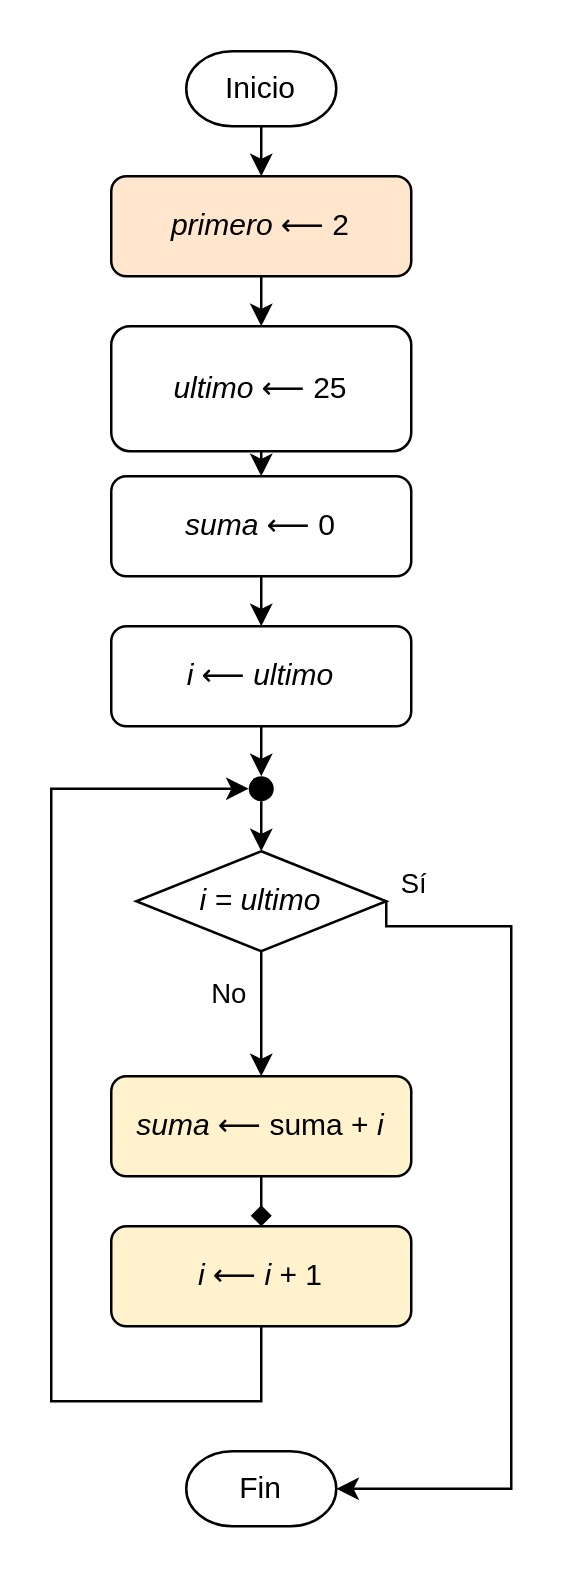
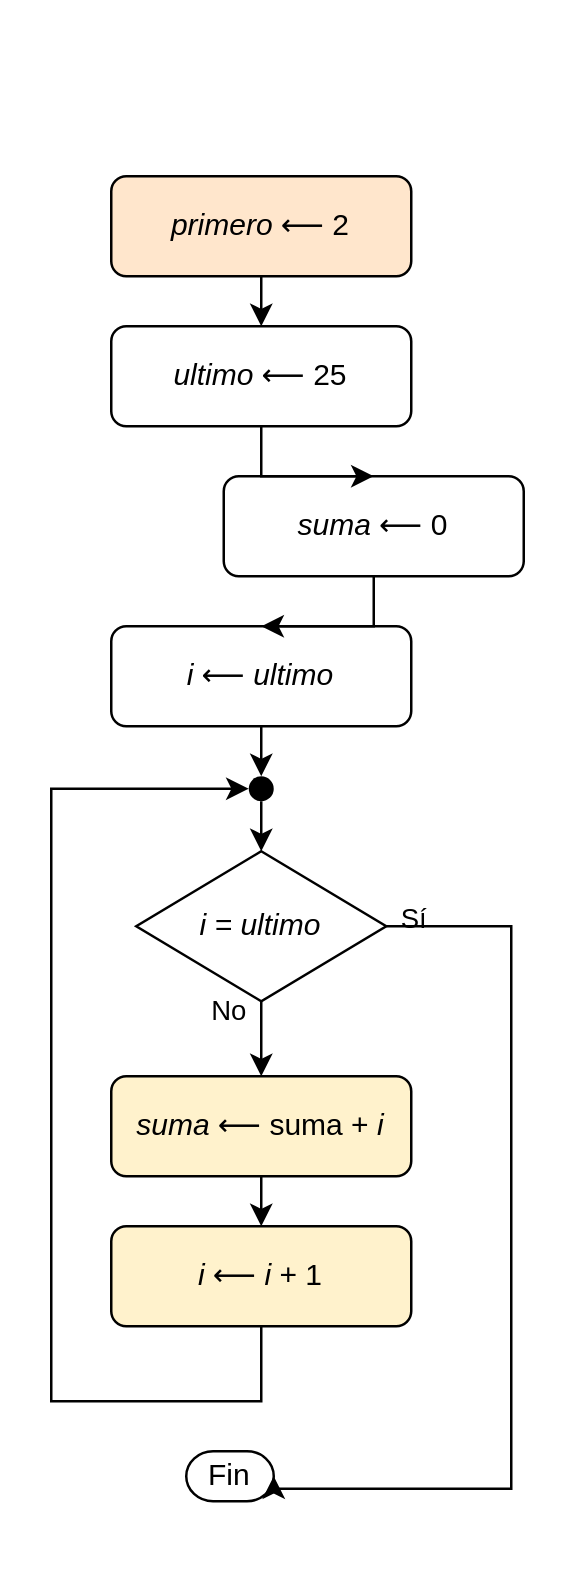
node "Inicio": removed
edge "Inicio" -> "primero ⟵ 2": removed
node "ultimo ⟵ 25": size 300x125 -> 300x100
node "suma ⟵ 0": moved (261, 526) -> (374, 526)
node "i = ultimo": size 250x100 -> 250x150
edge "suma ⟵ suma + i" -> "i ⟵ i + 1": arrowhead diamond -> classic
node "Fin": size 150x75 -> 88x50
